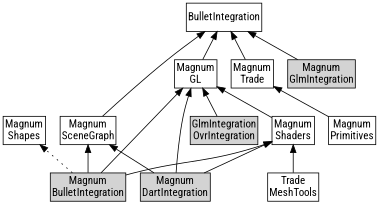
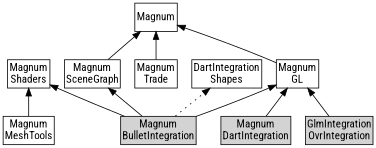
node "BulletIntegration": label "BulletIntegration" -> "Magnum"
node "Magnum GlmIntegration": removed
edge "Magnum Shaders" -> "Magnum GL": removed
node "Magnum Shapes": label "Magnum Shapes" -> "DartIntegration Shapes"
node "Magnum Primitives": removed
edge "Magnum DartIntegration" -> "Magnum Shaders": removed
edge "Magnum DartIntegration" -> "Magnum SceneGraph": removed
node "Trade MeshTools": label "Trade MeshTools" -> "Magnum MeshTools"
